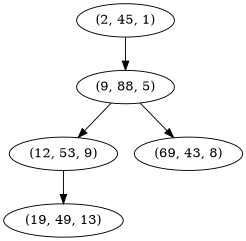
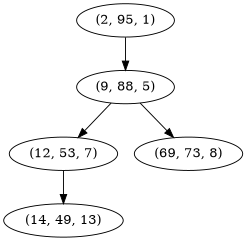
node "(2, 45, 1)": label "(2, 45, 1)" -> "(2, 95, 1)"
node "(12, 53, 9)": label "(12, 53, 9)" -> "(12, 53, 7)"
node "(69, 43, 8)": label "(69, 43, 8)" -> "(69, 73, 8)"
node "(19, 49, 13)": label "(19, 49, 13)" -> "(14, 49, 13)"
